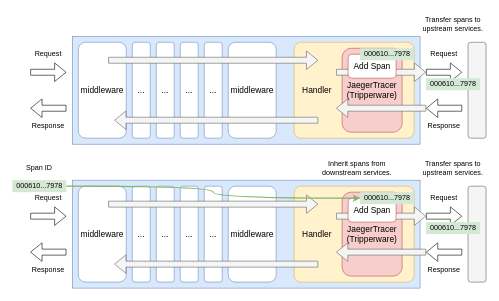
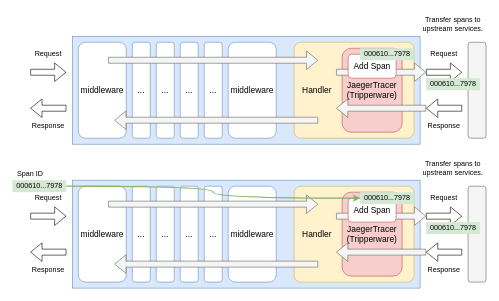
node "Span ID": moved (39, 168) -> (30, 174)
node "Inherit spans from downstream services.": removed
